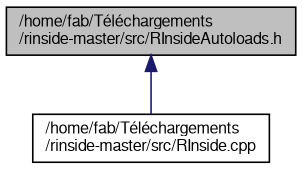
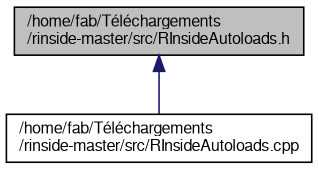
node "/home/fab/Téléchargements /rinside-master/src/RInside.cpp": label "/home/fab/Téléchargements /rinside-master/src/RInside.cpp" -> "/home/fab/Téléchargements /rinside-master/src/RInsideAutoloads.cpp"
